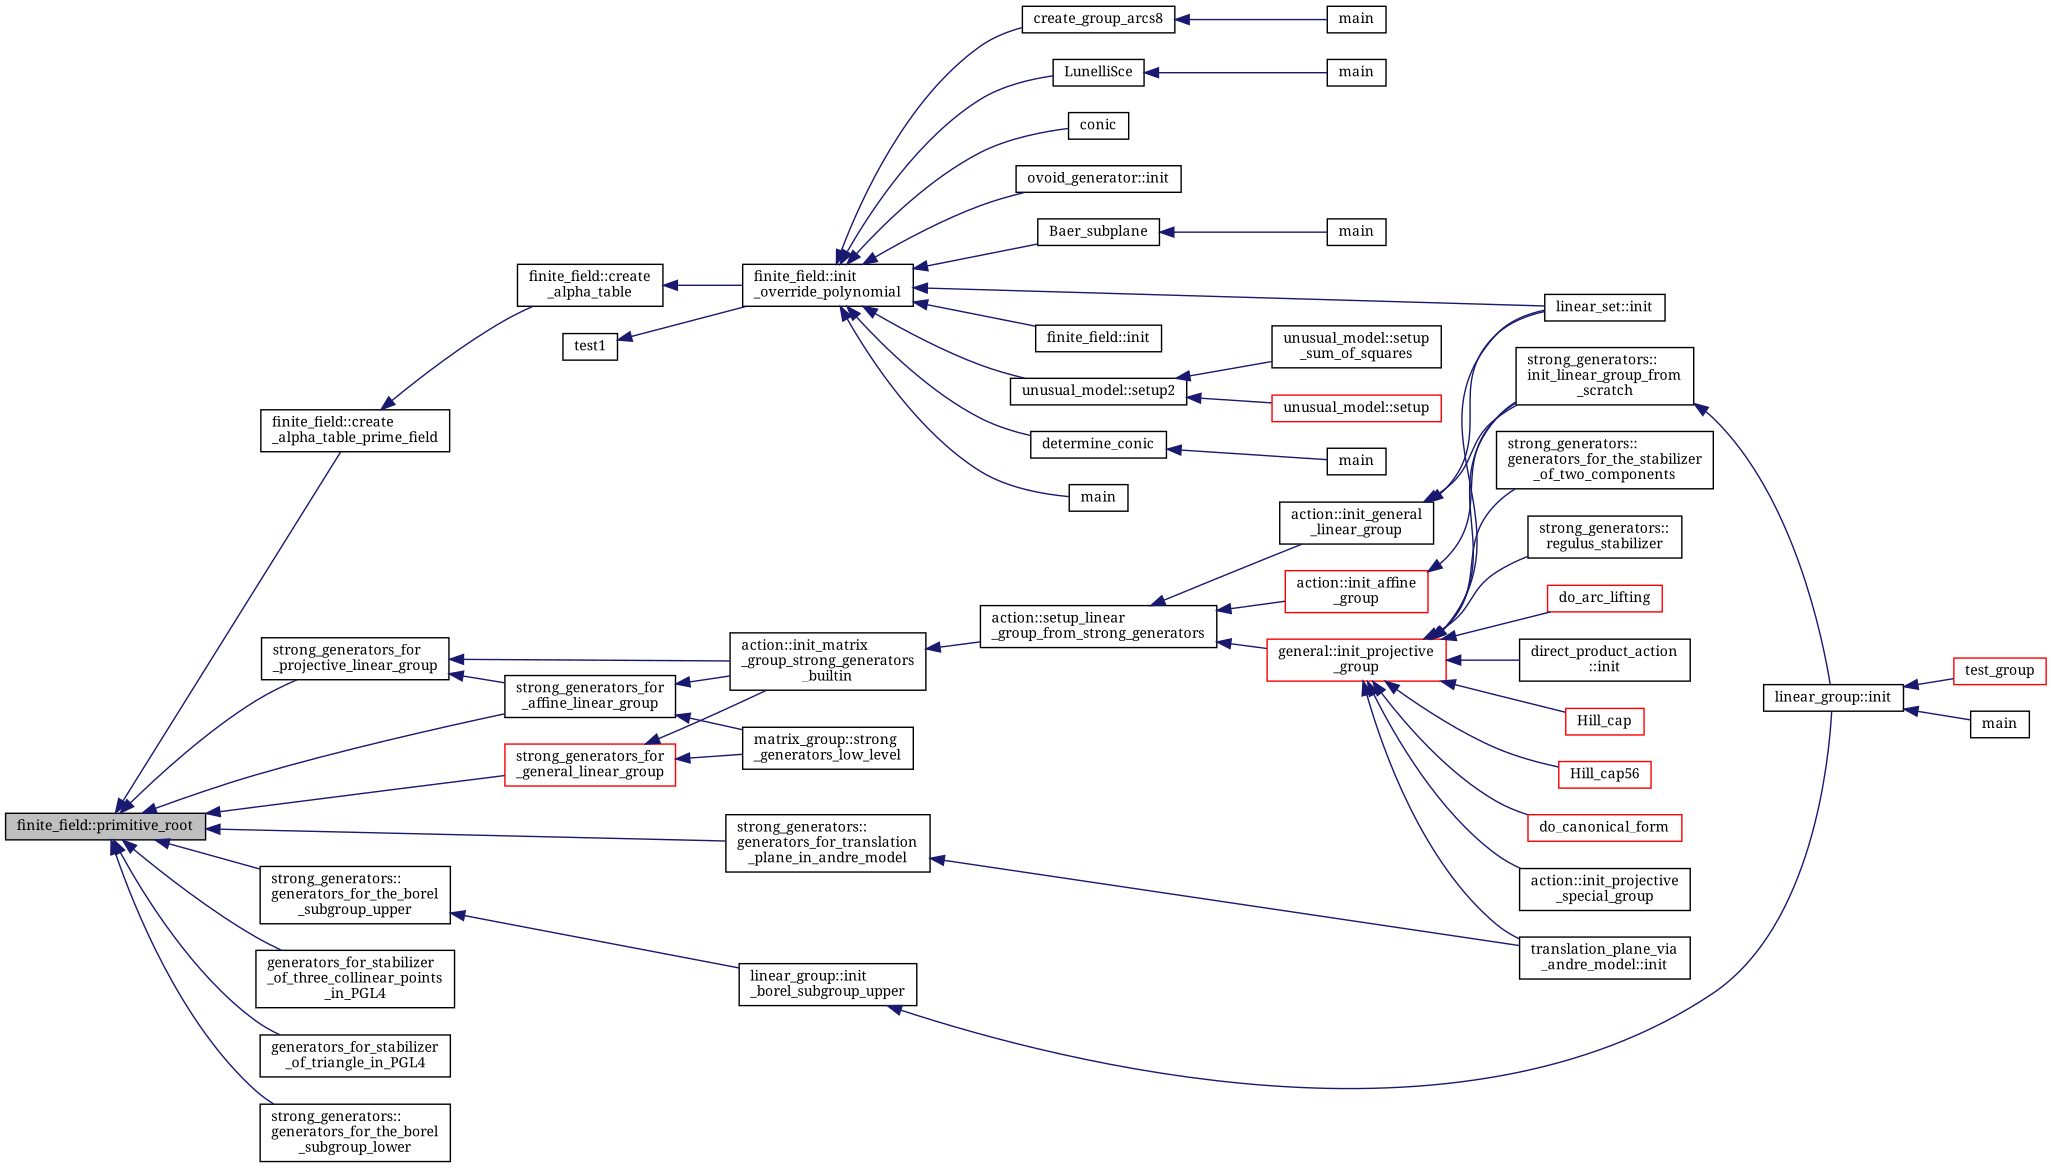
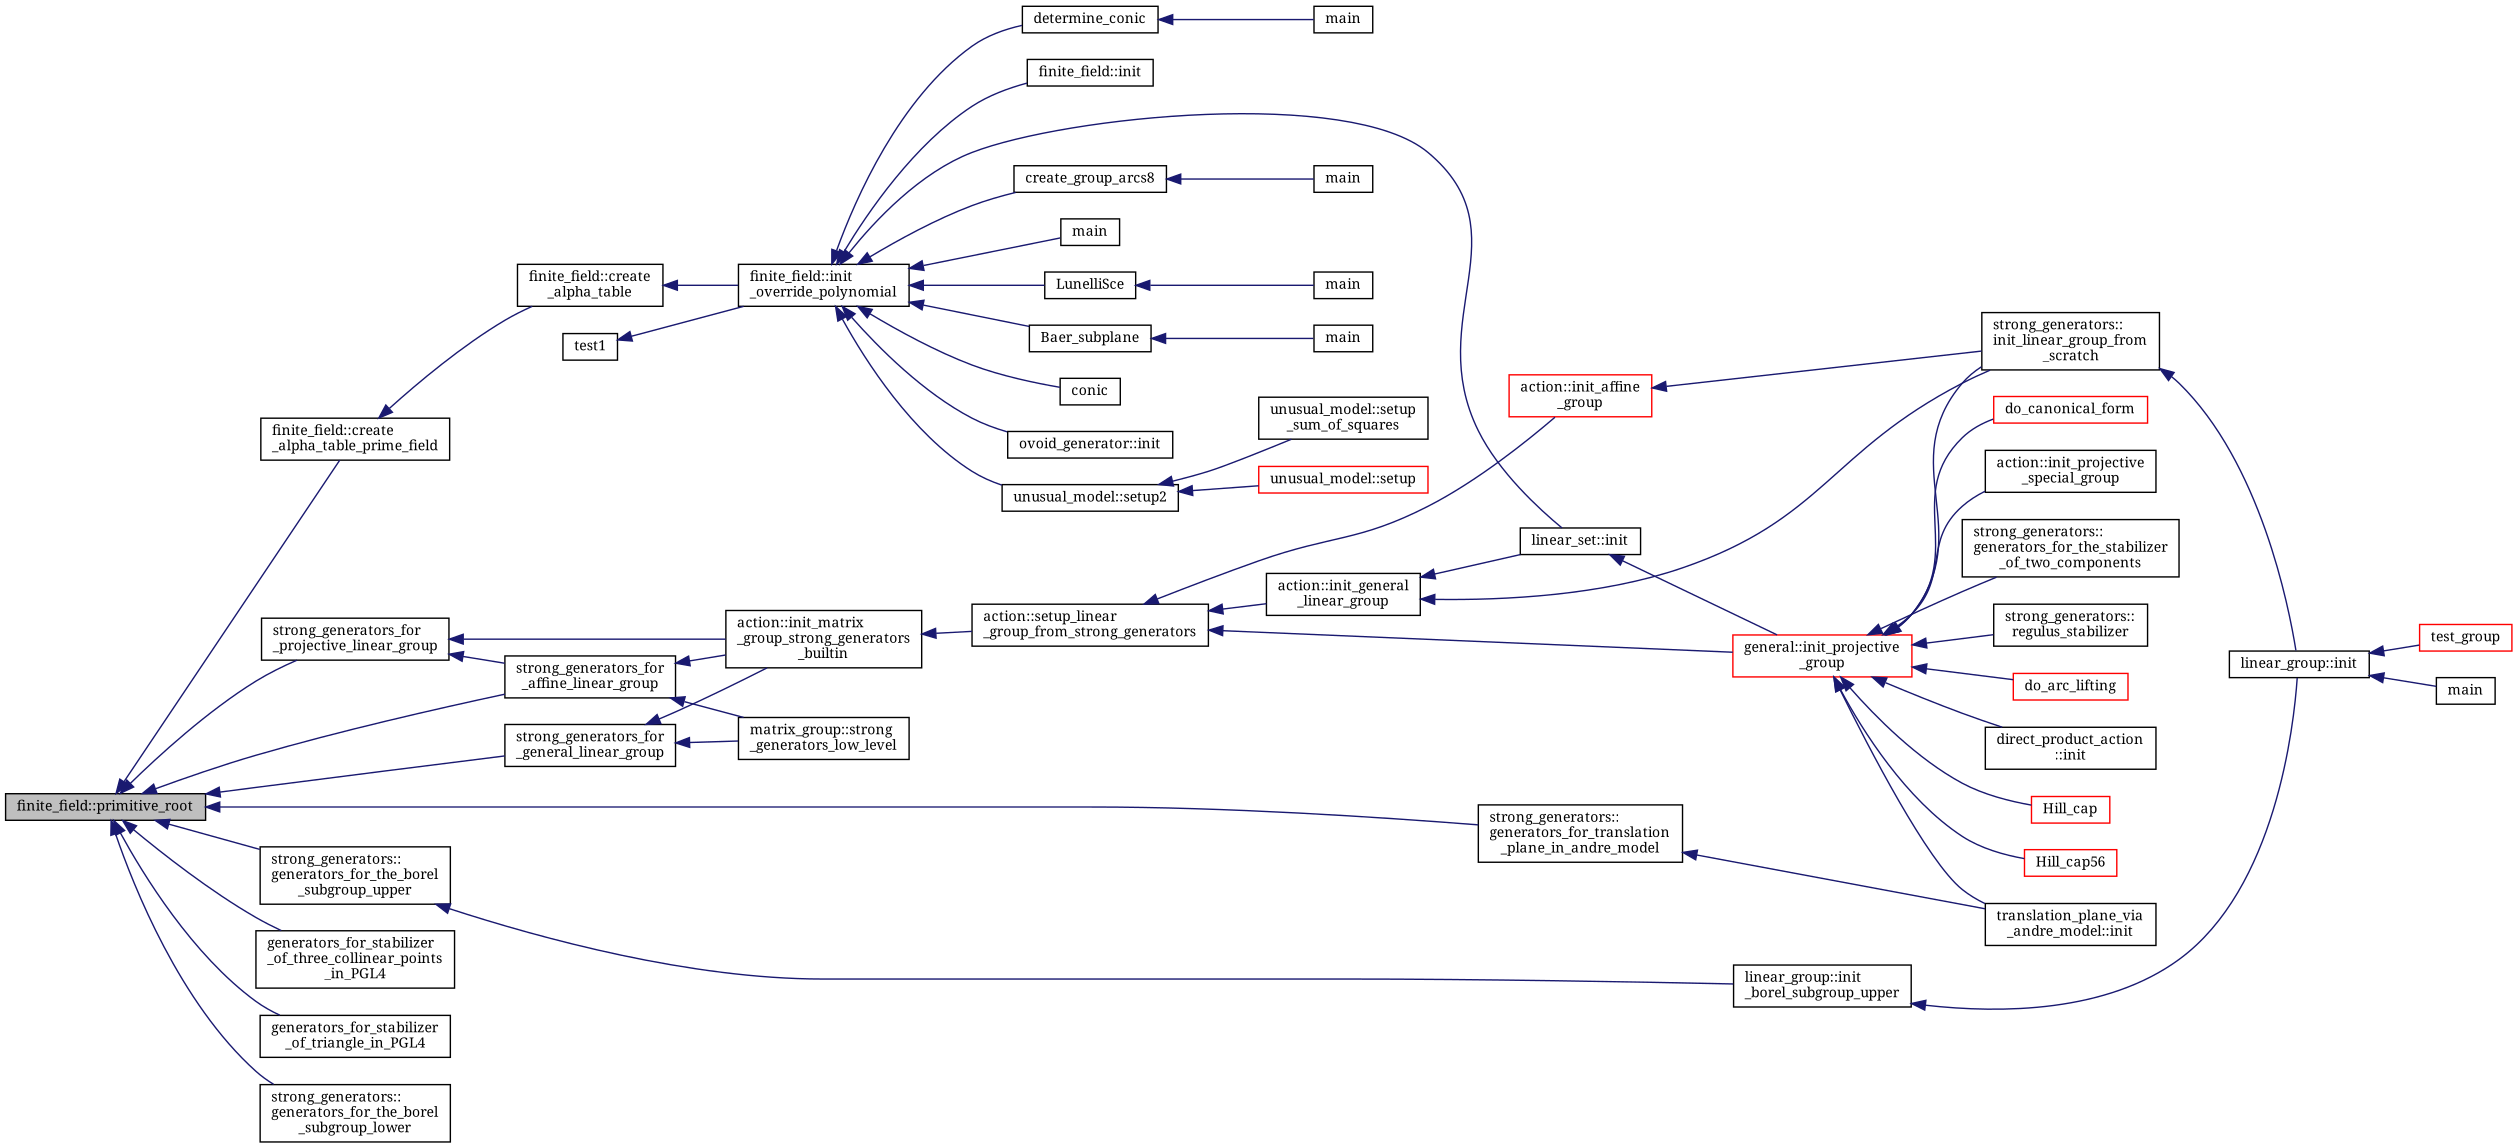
edge "linear_set::init" -> "general::init_projective _group": reversed
node "strong_generators_for _general_linear_group": color red -> black
